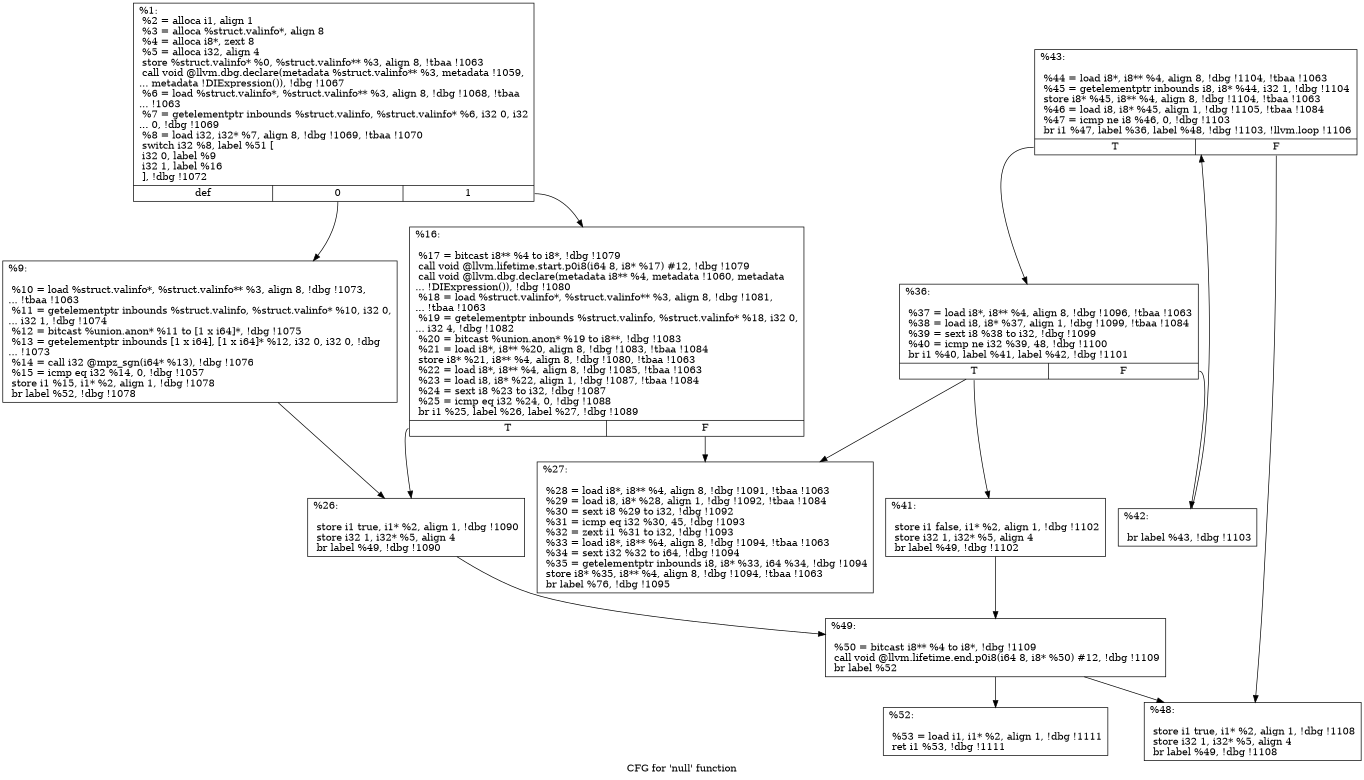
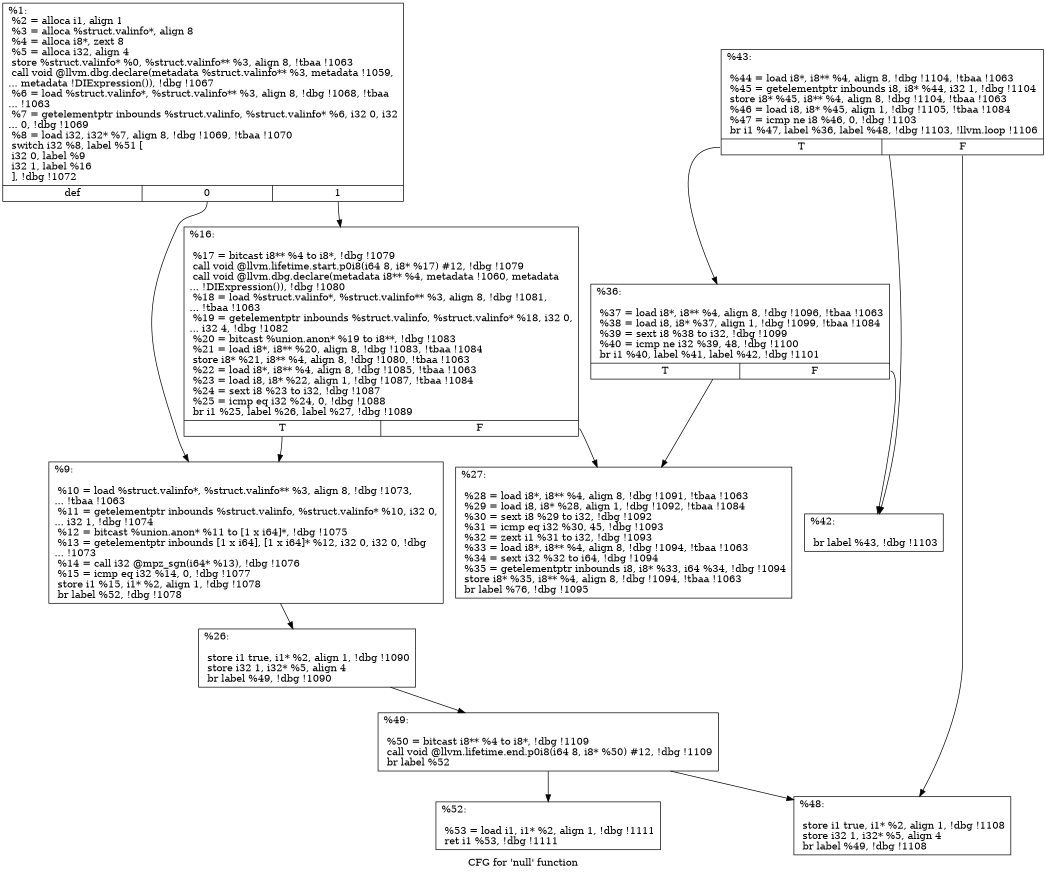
edge "%42:" -> "%43:": reversed
node "%9:": text "%15 = icmp eq i32 %14, 0, !dbg !1057" -> "%15 = icmp eq i32 %14, 0, !dbg !1077"
edge "%16:" -> "%26:": now "%16:" -> "%9:"
node "%41:": removed
